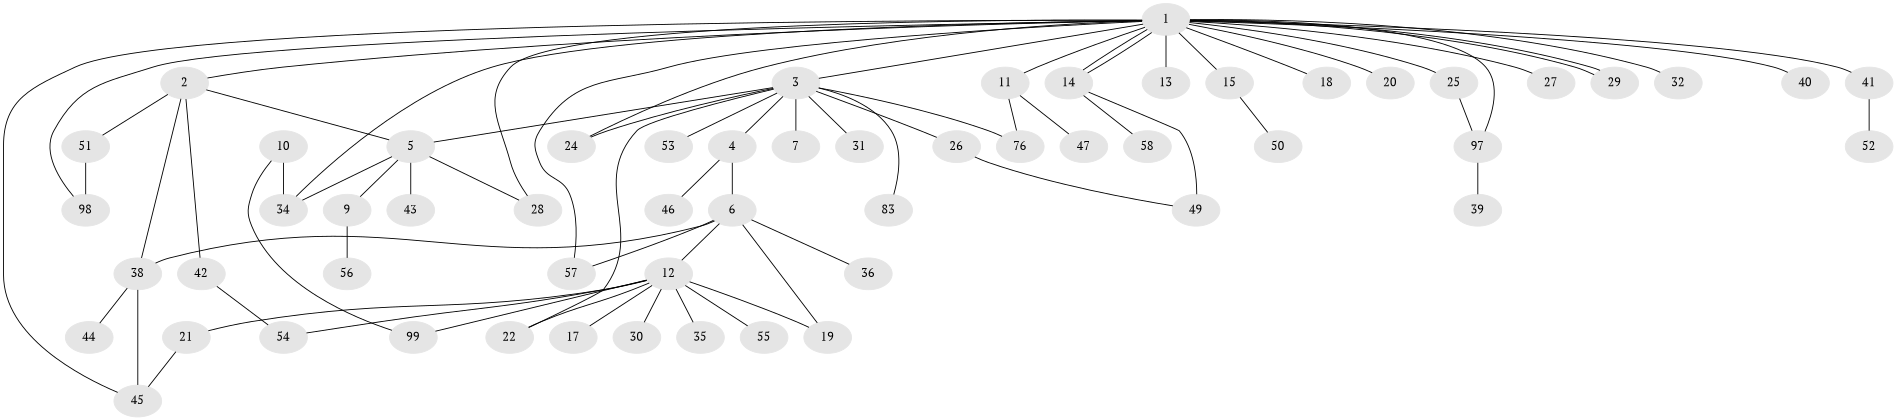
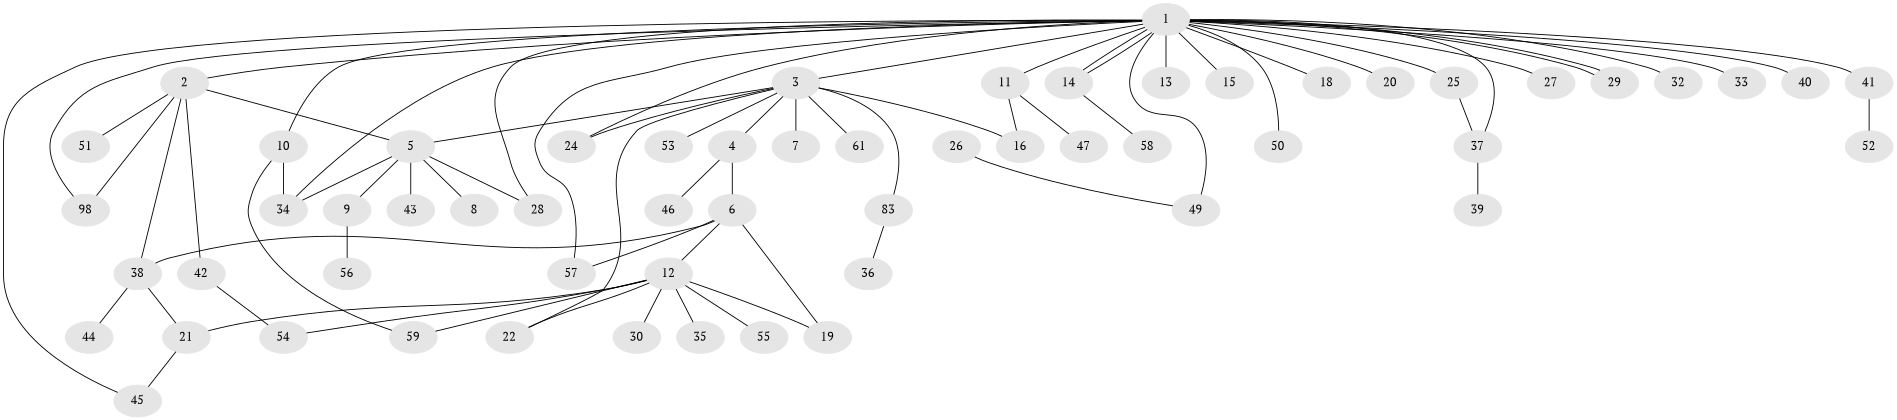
edge "1" -- "10": added
node "33": added
edge "15" -- "50": now "1" -- "50"
edge "3" -- "26": removed
edge "14" -- "49": now "1" -- "49"
node "31": label "31" -> "61"
node "76": label "76" -> "16"
node "97": label "97" -> "37"
edge "51" -- "98": now "2" -- "98"
node "8": added
edge "6" -- "36": now "83" -- "36"
edge "38" -- "45": now "38" -- "21"
node "99": label "99" -> "59"
node "17": removed
